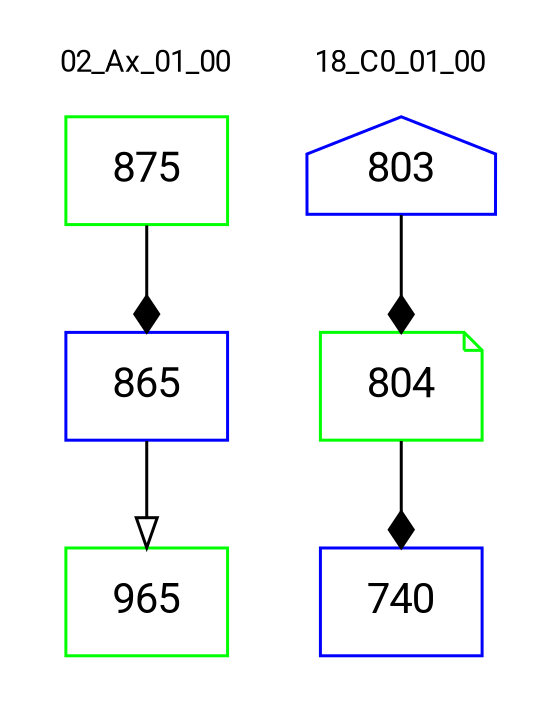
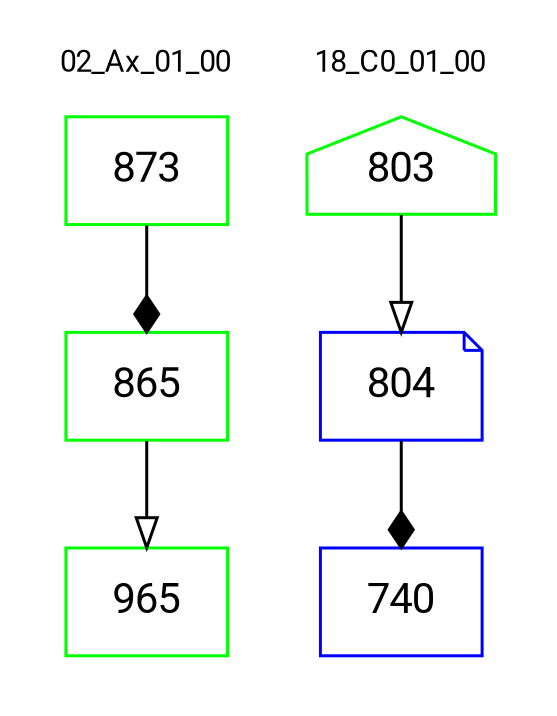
node "875": label "875" -> "873"
node "803": color blue -> green
edge "803" -> "804": arrowhead diamond -> onormal
node "865": color blue -> green
node "804": color green -> blue
